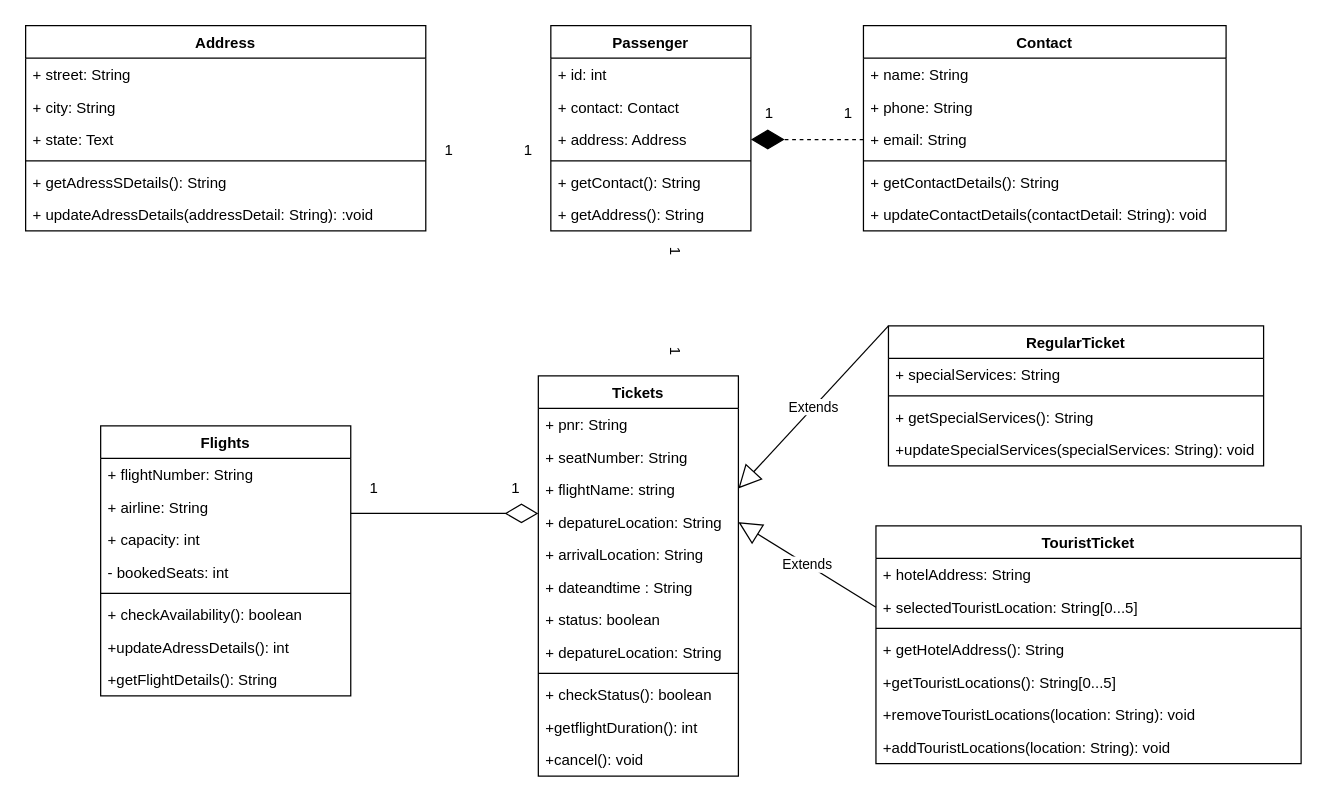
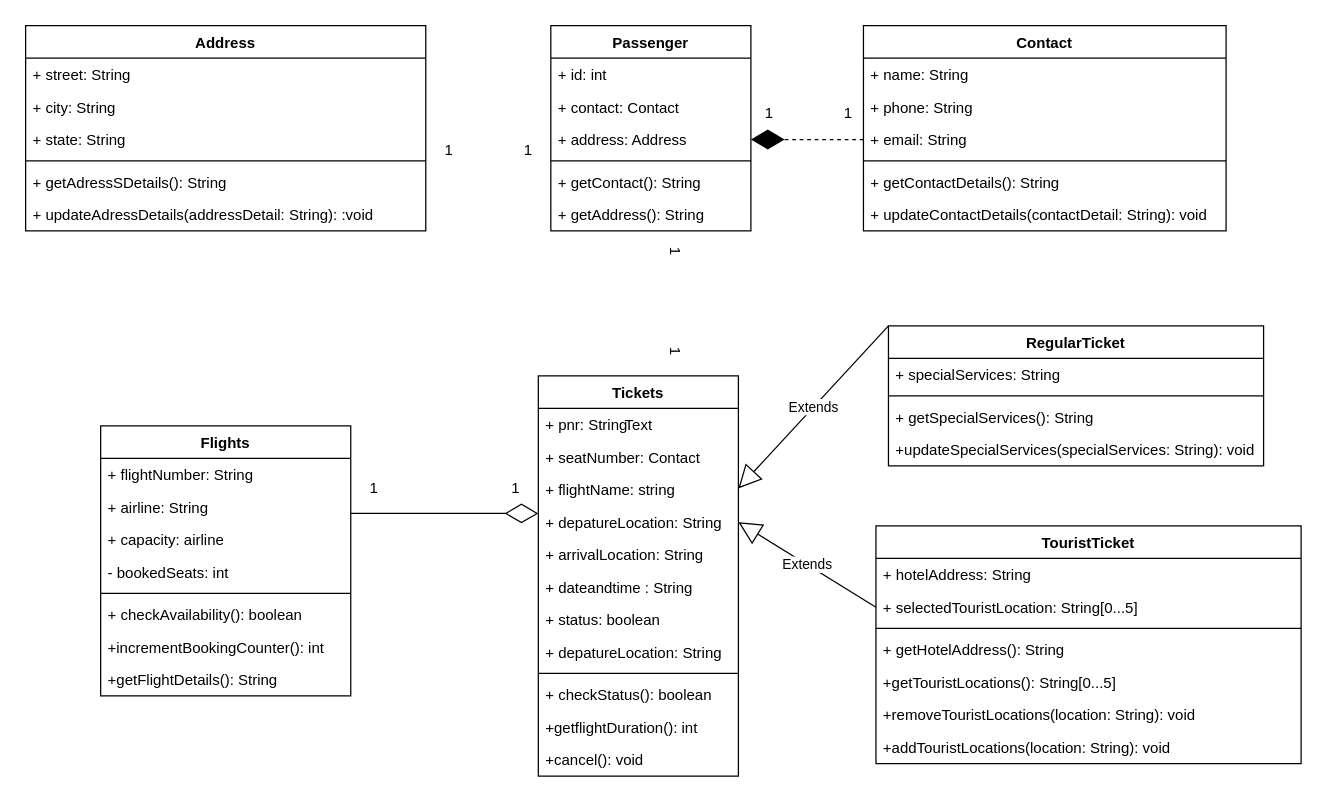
node "+ state: Text": label "+ state: Text" -> "+ state: String"
node "Text": added
node "+ seatNumber: String": label "+ seatNumber: String" -> "+ seatNumber: Contact"
node "+ capacity: int": label "+ capacity: int" -> "+ capacity: airline"
node "+updateAdressDetails(): int": label "+updateAdressDetails(): int" -> "+incrementBookingCounter(): int"
